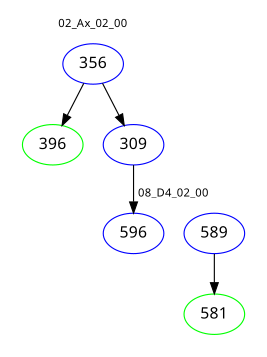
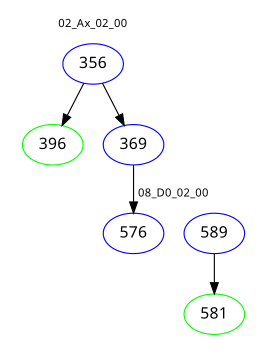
node "309": label "309" -> "369"
cluster "08_D4_02_00": label "08_D4_02_00" -> "08_D0_02_00"
node "596": label "596" -> "576"
